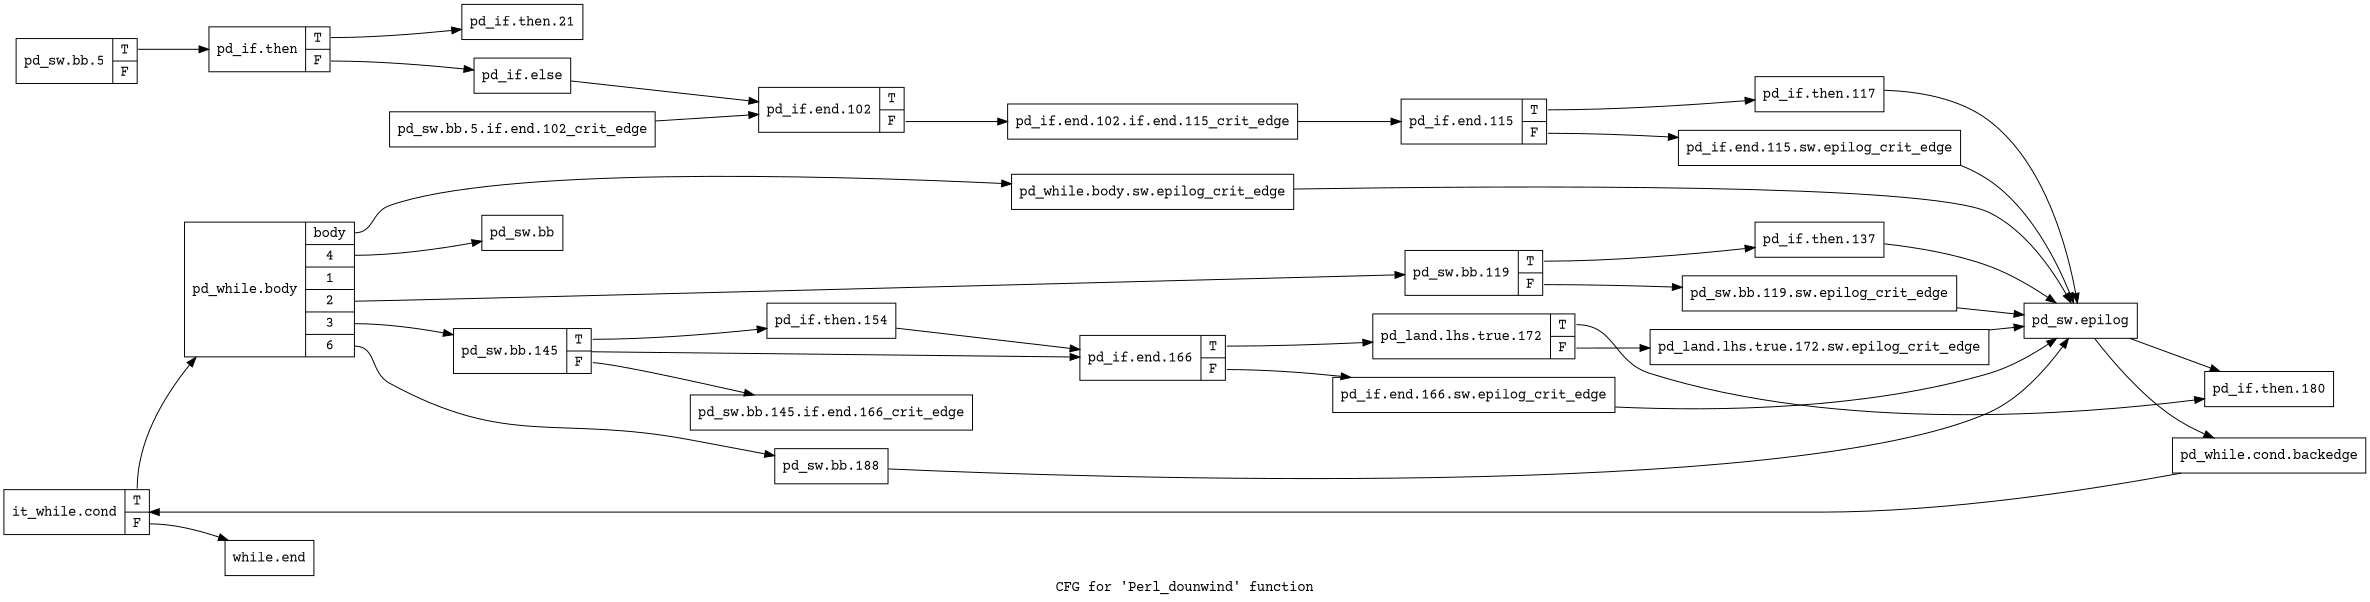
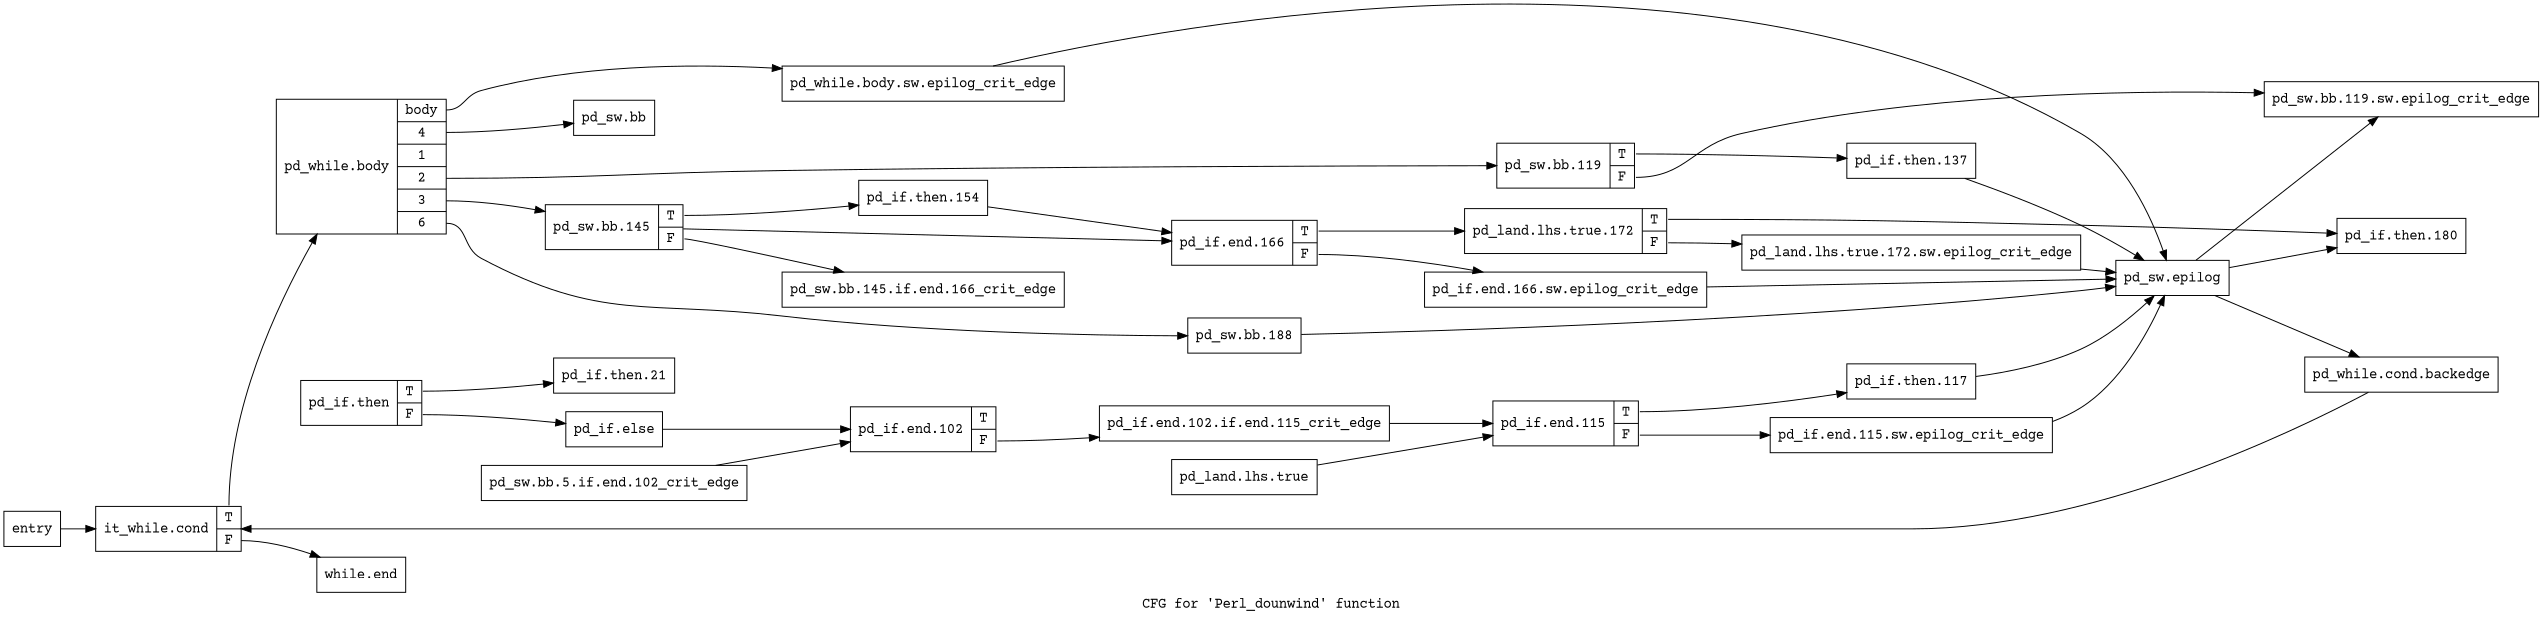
node "pd_sw.bb.5": removed
edge "pd_sw.bb.119.sw.epilog_crit_edge" -> "pd_sw.epilog": reversed
node "pd_land.lhs.true": added
node "entry": added
